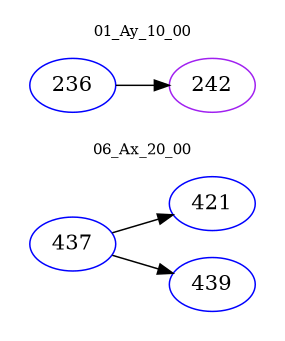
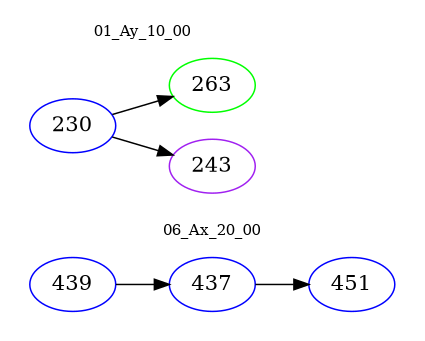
node "236": label "236" -> "230"
node "242": label "242" -> "243"
node "263": added
node "421": label "421" -> "451"
edge "437" -> "439": reversed
